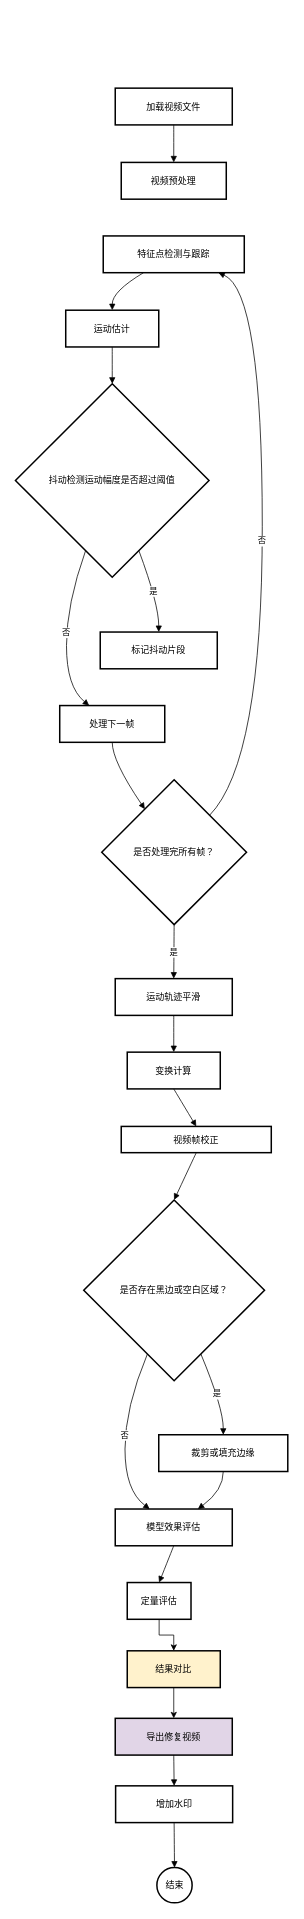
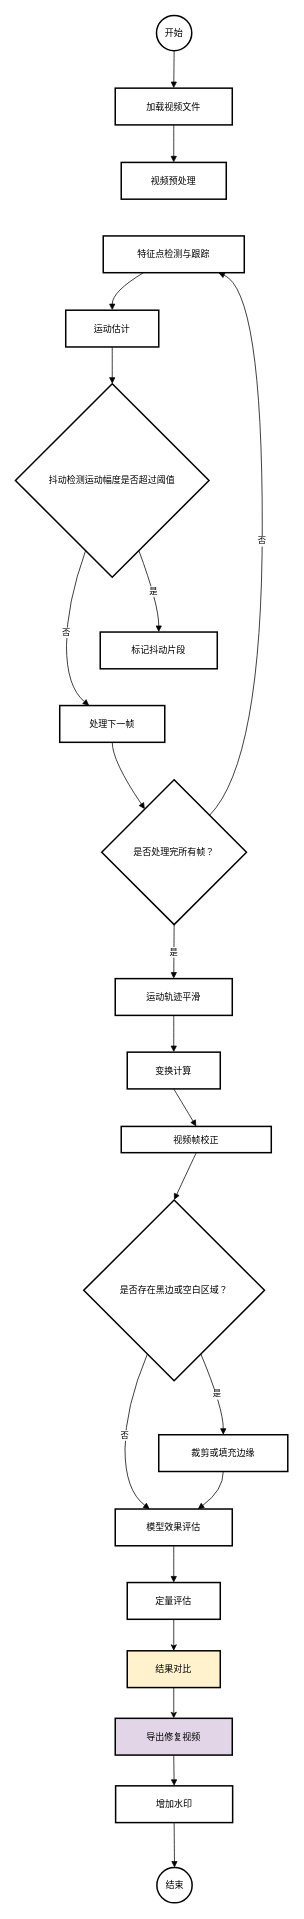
node "开始": added
edge "开始" -> "加载视频文件": added
node "定量评估": size 64x37 -> 93x37
